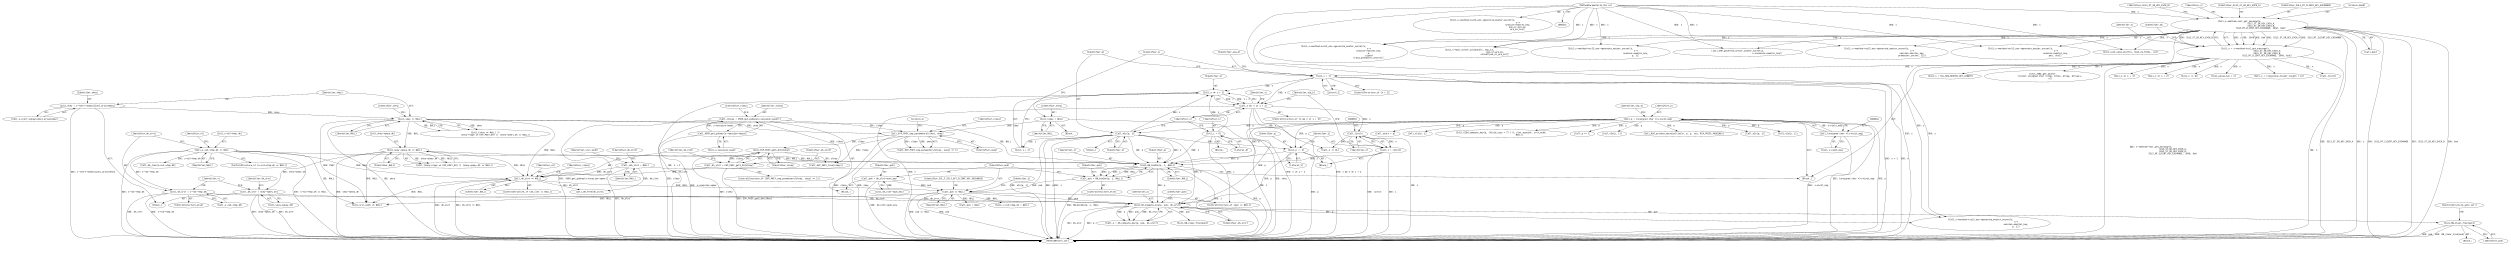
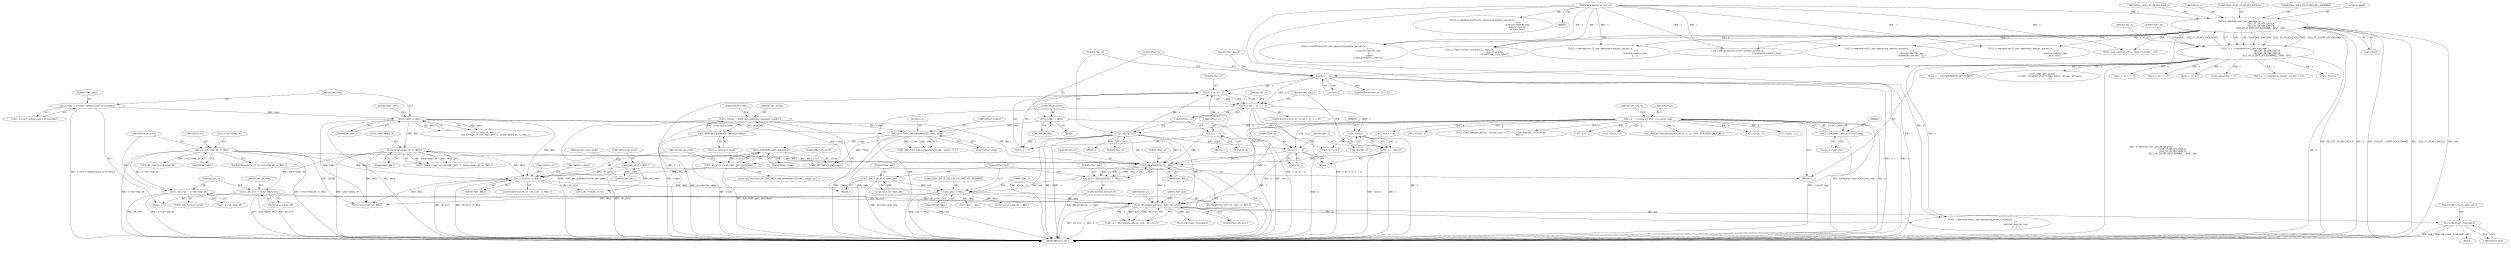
edge "(Call,i = 0)" -> "(ControlStructure,if (pub == NULL))": now "(Call,i = 0)" -> "(Call,i + 2)"
edge "(Call,s->s3->tmp.dh == NULL)" -> "(Call,srvr_ecdh != NULL)": label "DDG: NULL" -> "DDG: CLIENT"
